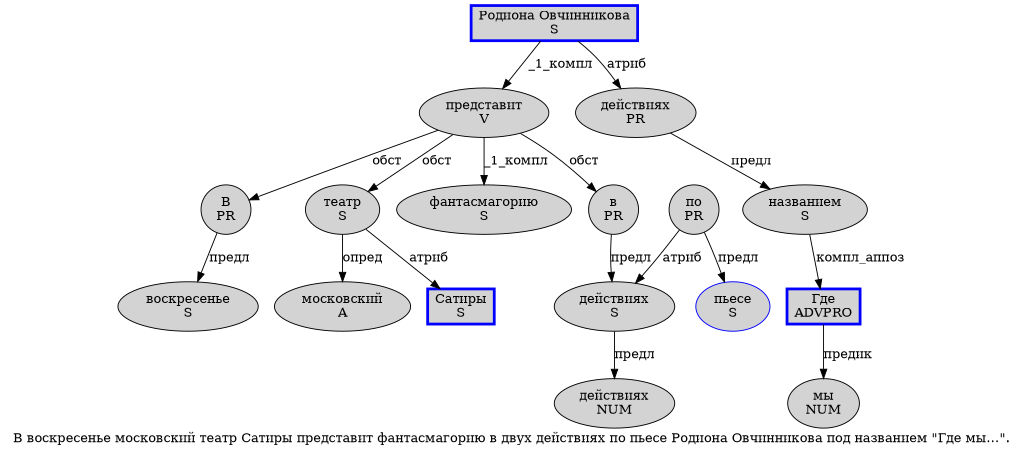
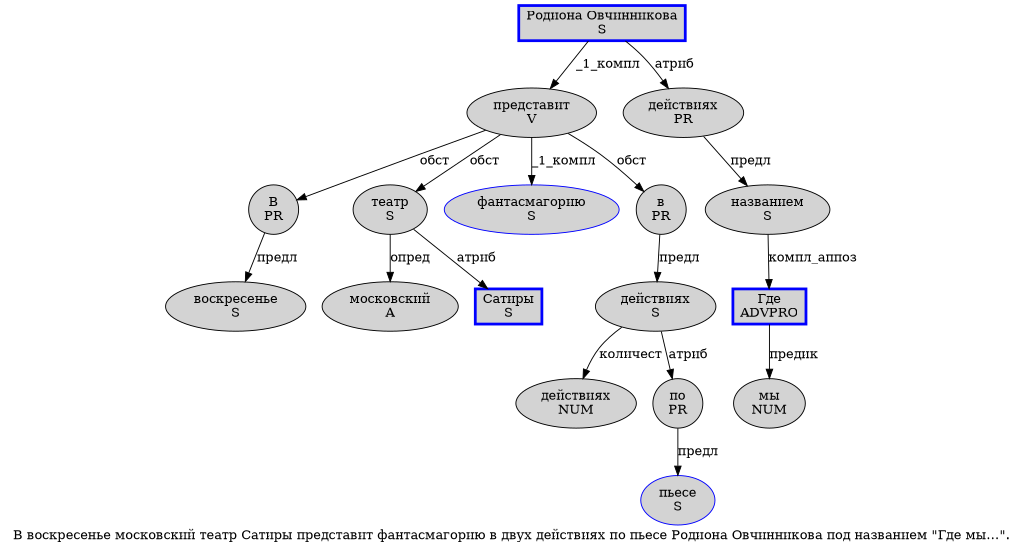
node "фантасмагорию S": color black -> blue
edge "по PR" -> "действиях S": reversed
edge "действиях S" -> "действиях NUM": label "предл" -> "количест"
